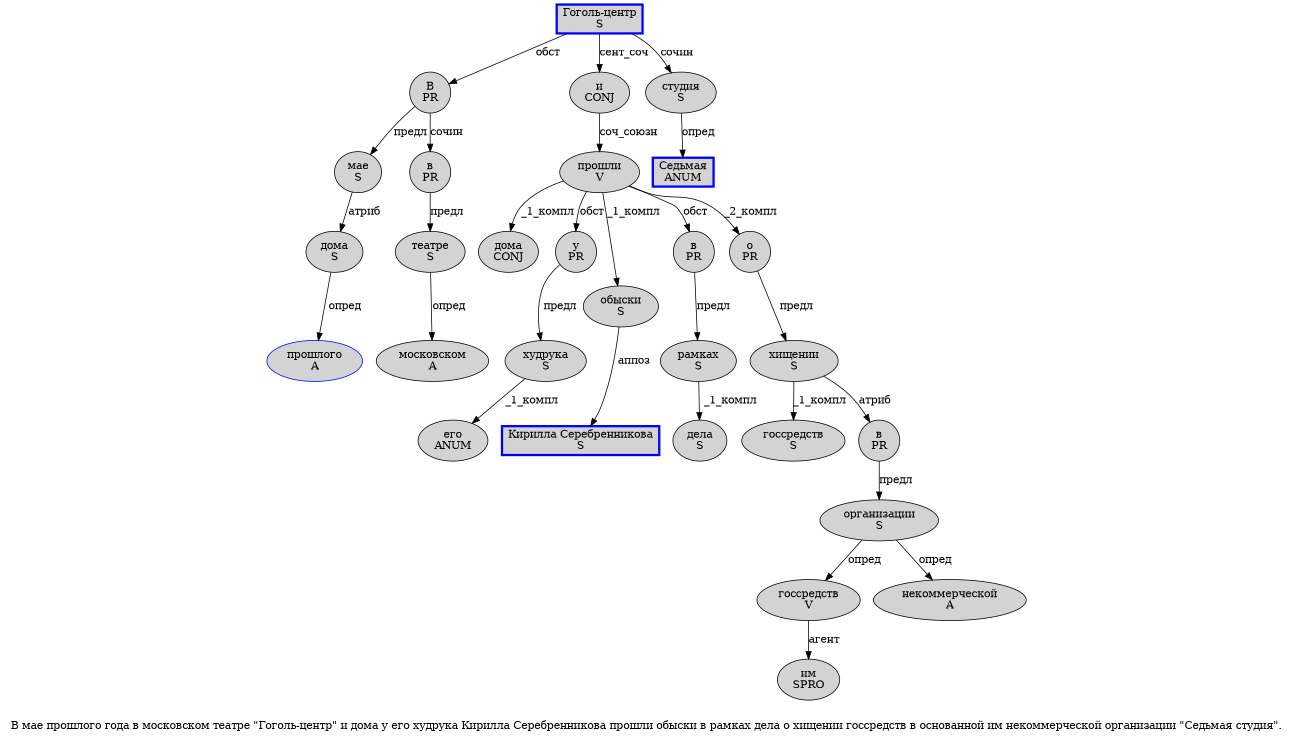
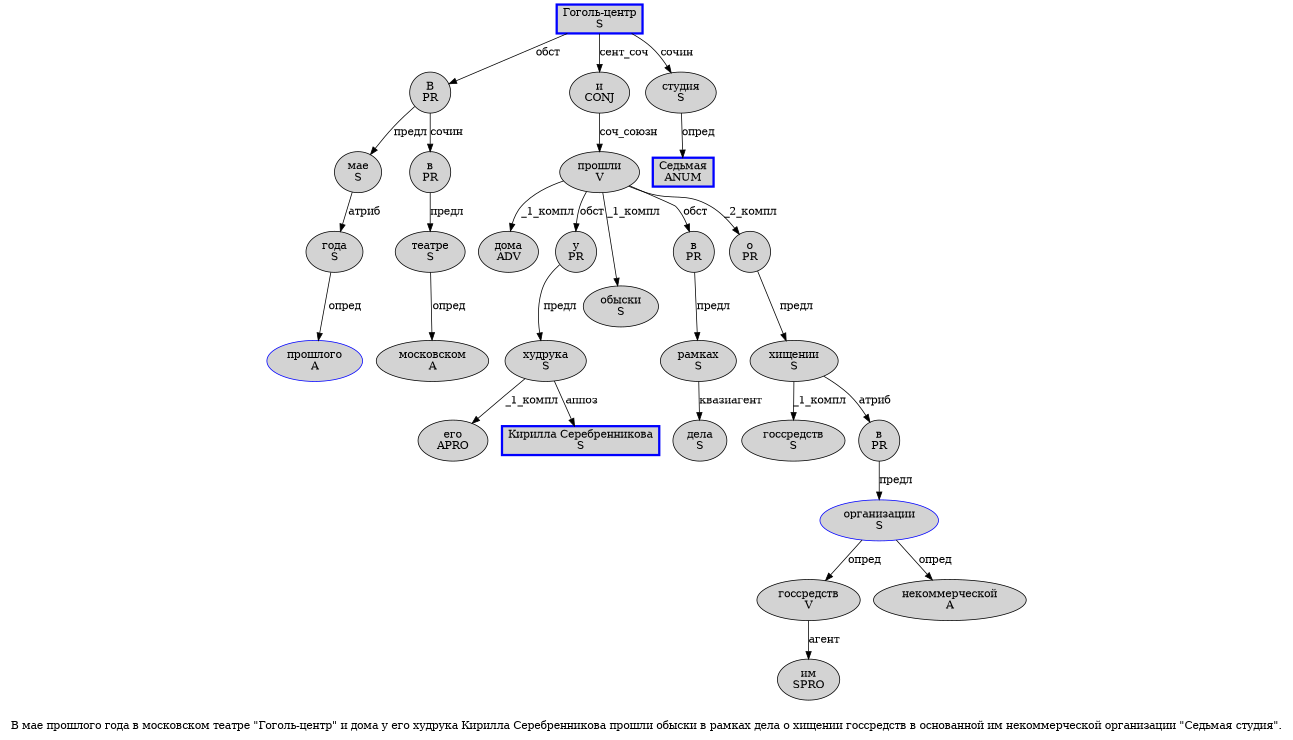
node "дома S": label "дома S" -> "года S"
node "дома CONJ": label "дома CONJ" -> "дома ADV"
edge "обыски S" -> "Кирилла Серебренникова S": now "худрука S" -> "Кирилла Серебренникова S"
edge "рамках S" -> "дела S": label "_1_компл" -> "квазиагент"
node "его ANUM": label "его ANUM" -> "его APRO"
node "организации S": color black -> blue
